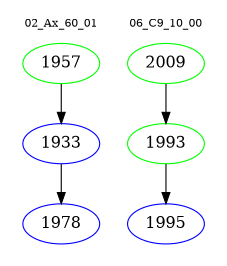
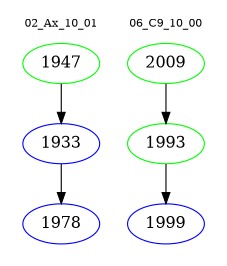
cluster "02_Ax_60_01": label "02_Ax_60_01" -> "02_Ax_10_01"
node "1957": label "1957" -> "1947"
node "1995": label "1995" -> "1999"
